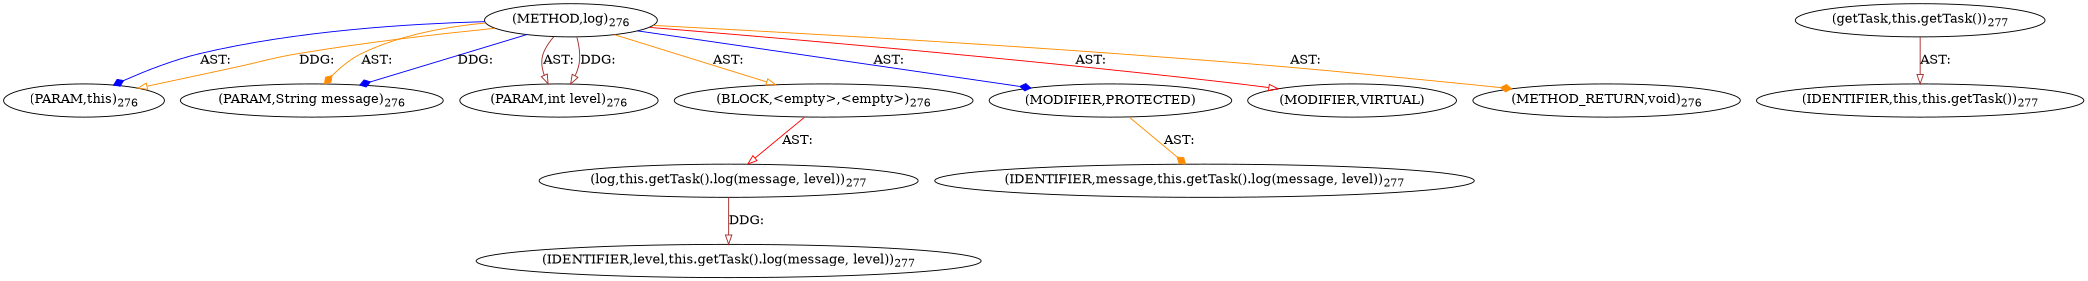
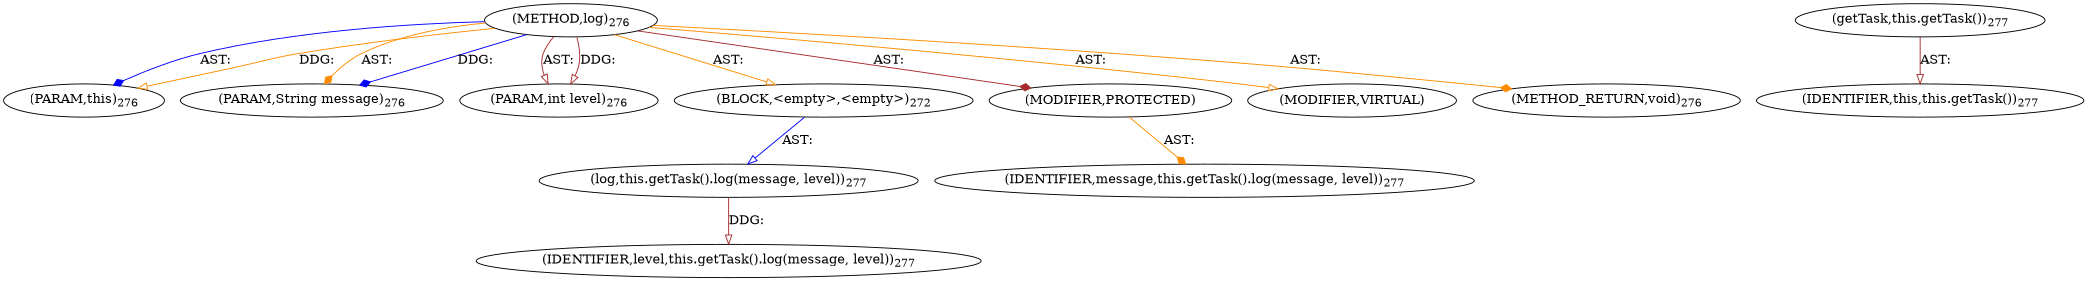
edge "(METHOD,log)" -> "(MODIFIER,VIRTUAL)": color red -> darkorange
edge "(METHOD,log)" -> "(MODIFIER,PROTECTED)": color blue -> brown
node "(BLOCK,<empty>,<empty>)": text "276" -> "272"
edge "(BLOCK,<empty>,<empty>)" -> "(log,this.getTask().log(message, level))": color red -> blue
